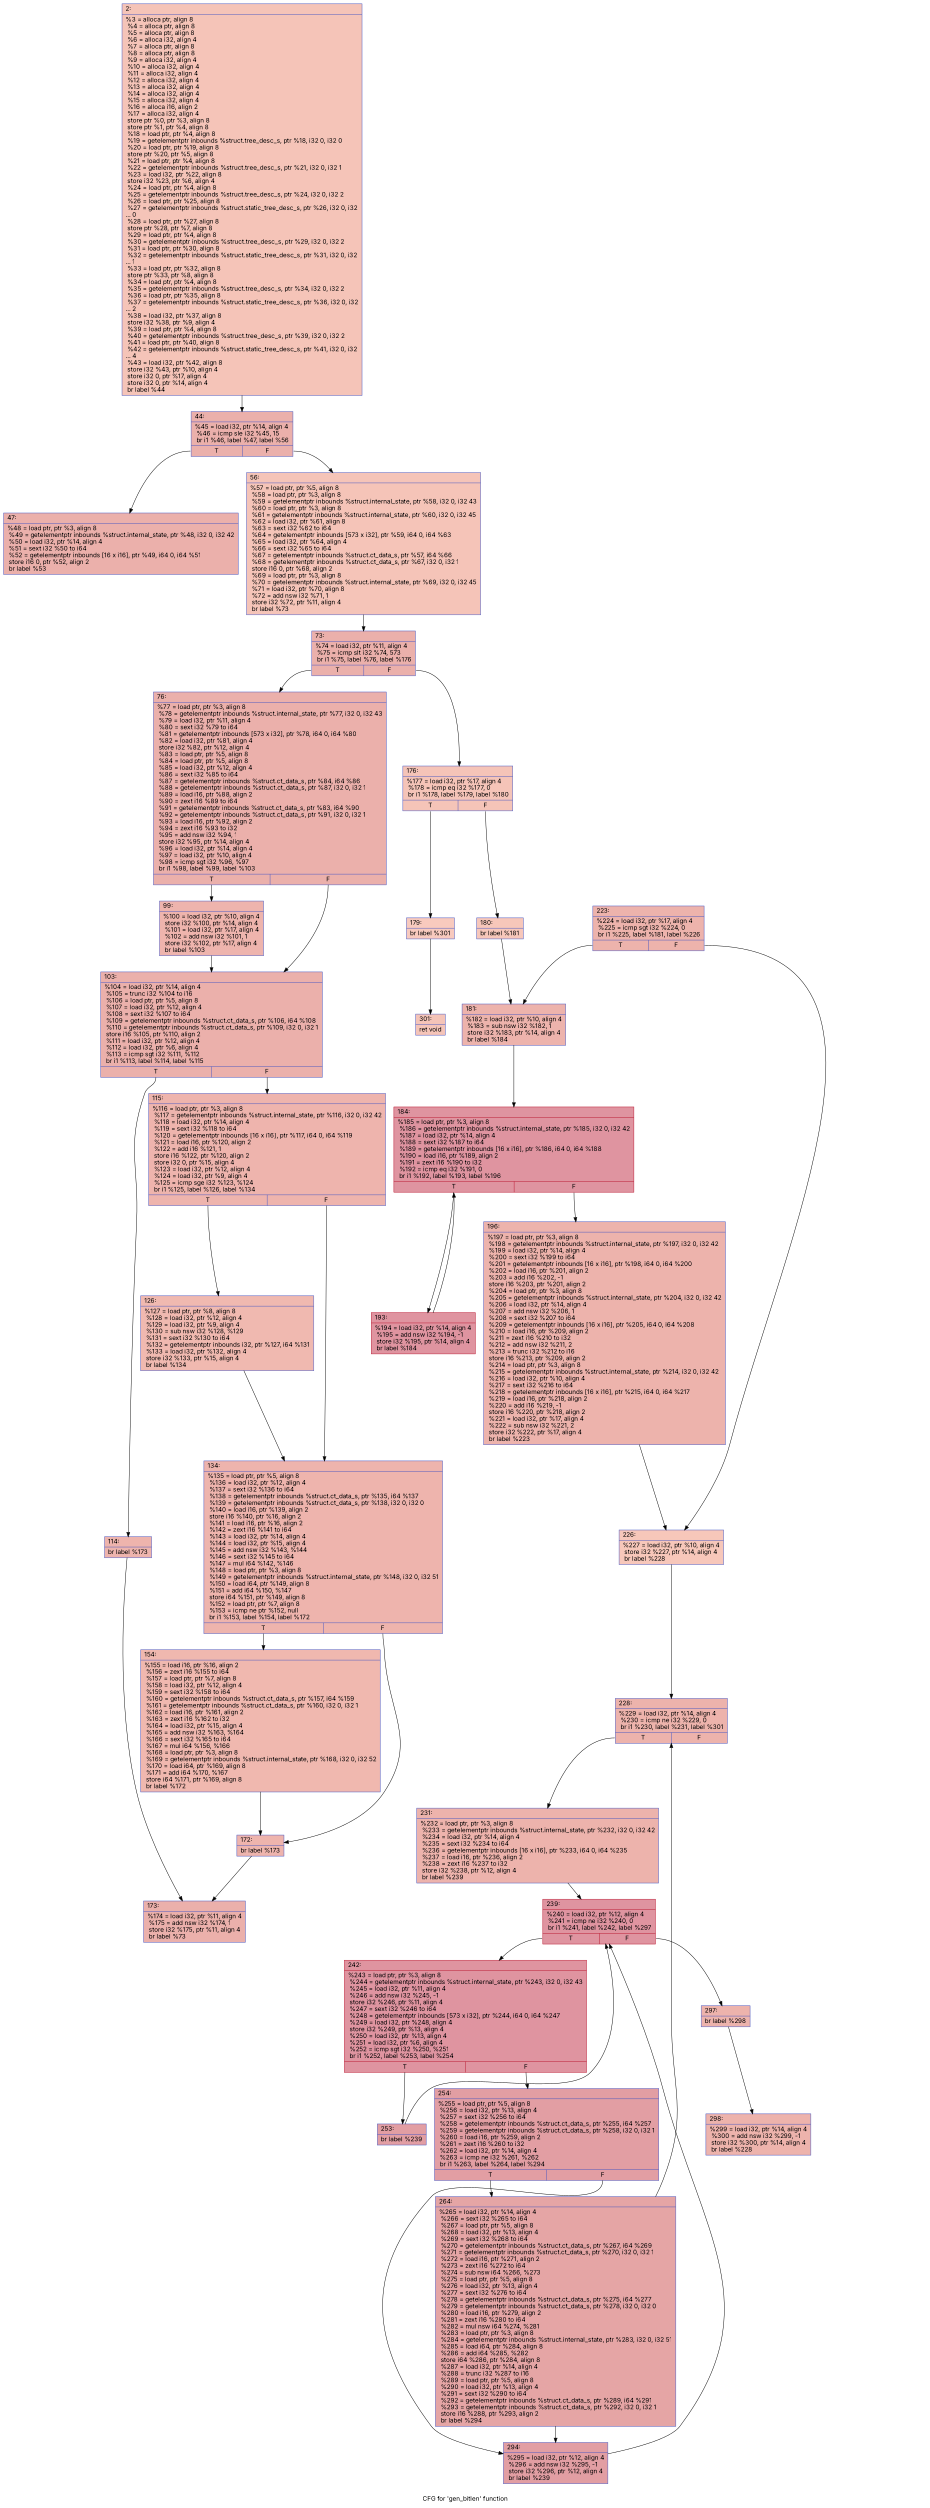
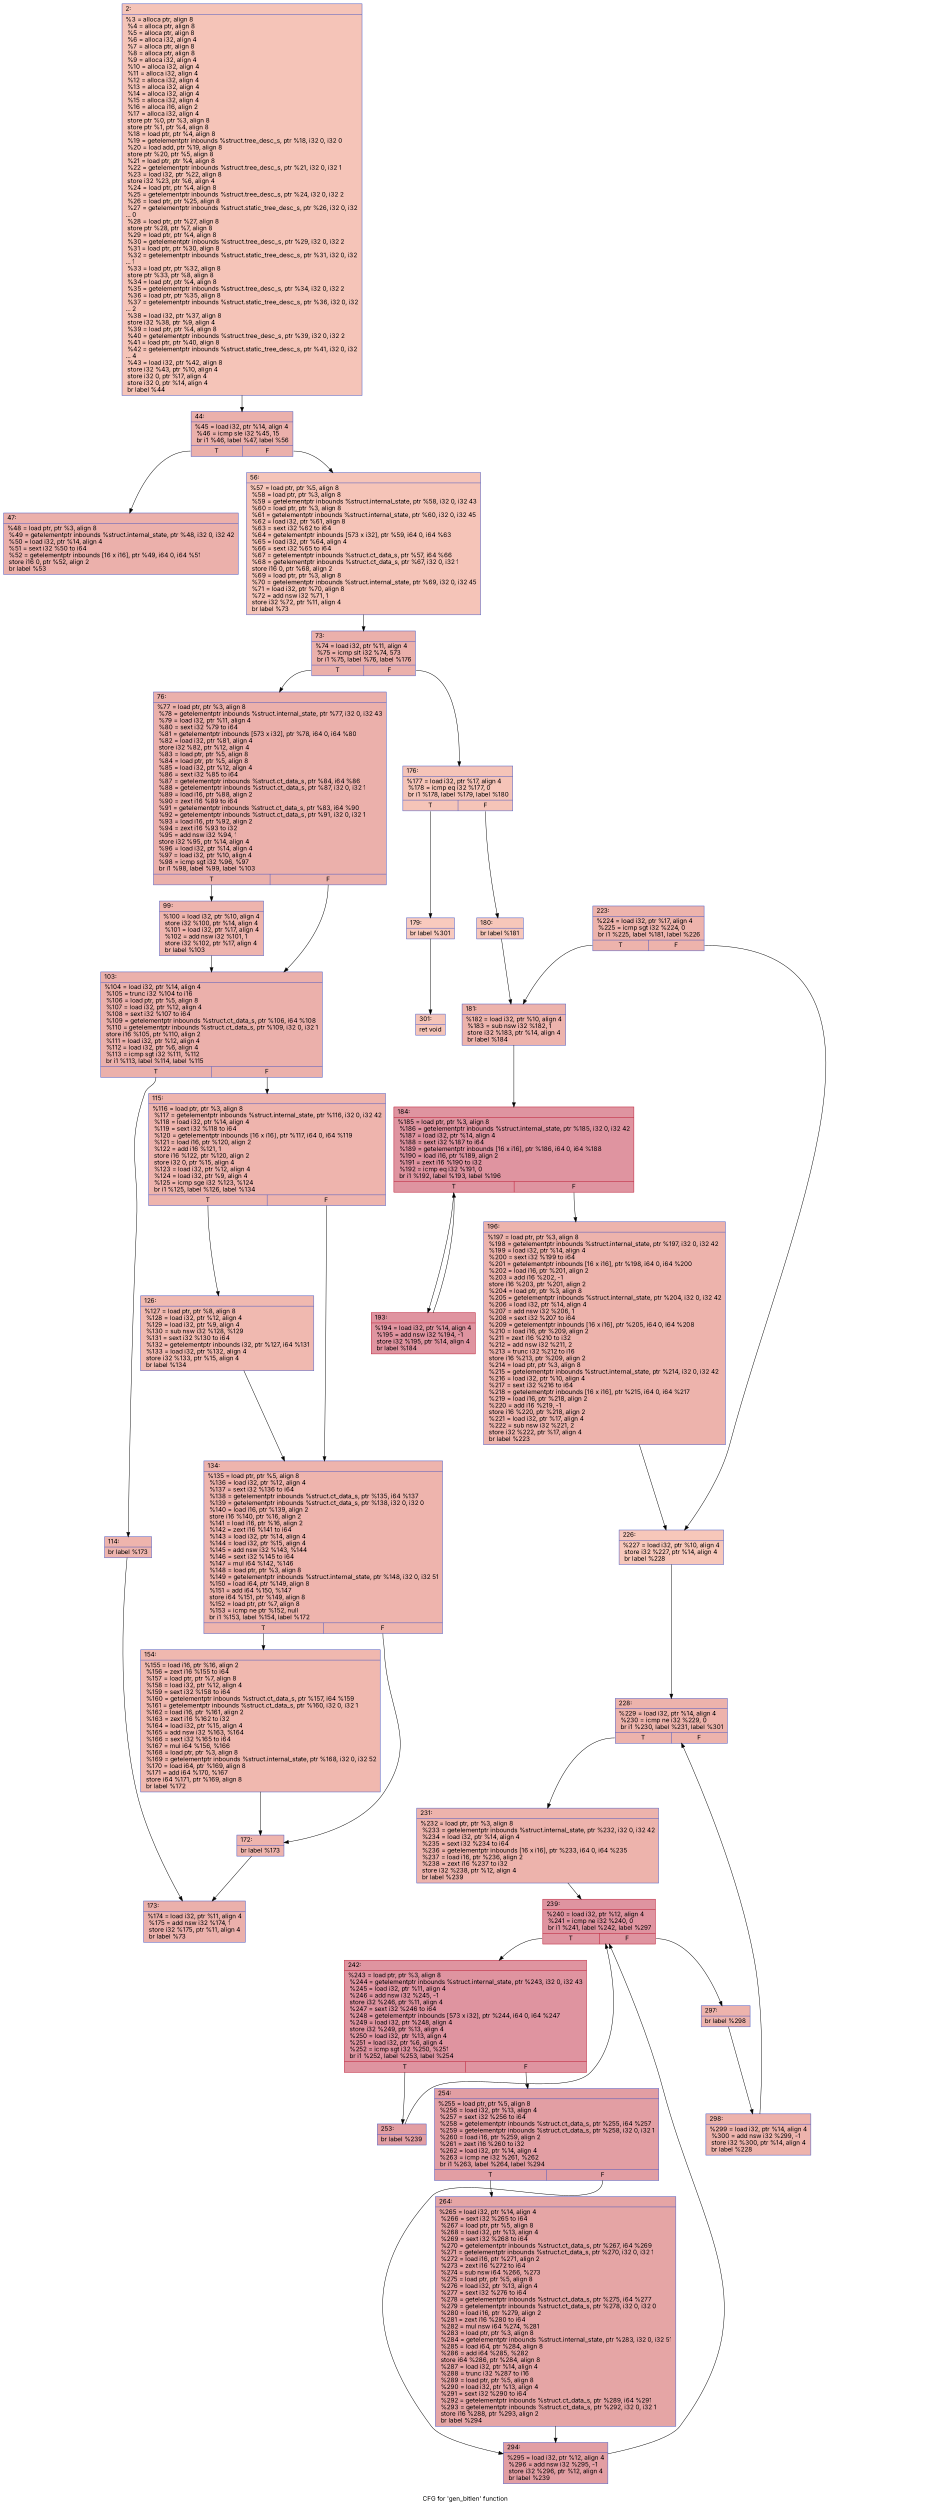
node "2:": text "%20 = load ptr, ptr %19, align 8" -> "%20 = load add, ptr %19, align 8"
edge "264:" -> "228:": now "298:" -> "228:"
